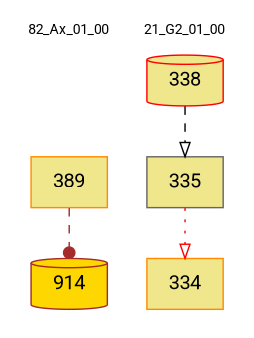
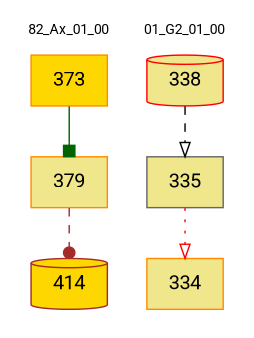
cluster "21_G2_01_00": label "21_G2_01_00" -> "01_G2_01_00"
node "373": added
node "389": label "389" -> "379"
node "914": label "914" -> "414"
